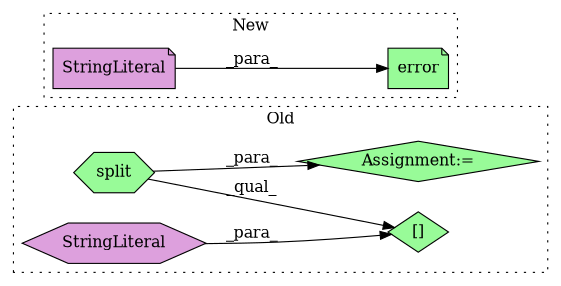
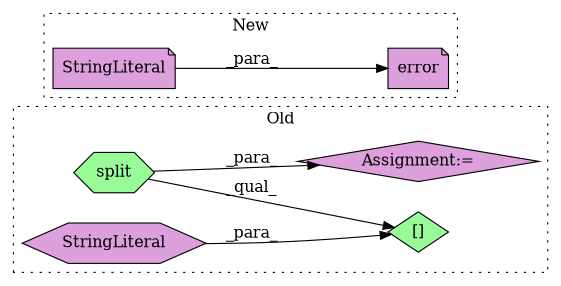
node "error": fillcolor palegreen -> plum
node "Assignment:=": fillcolor palegreen -> plum
